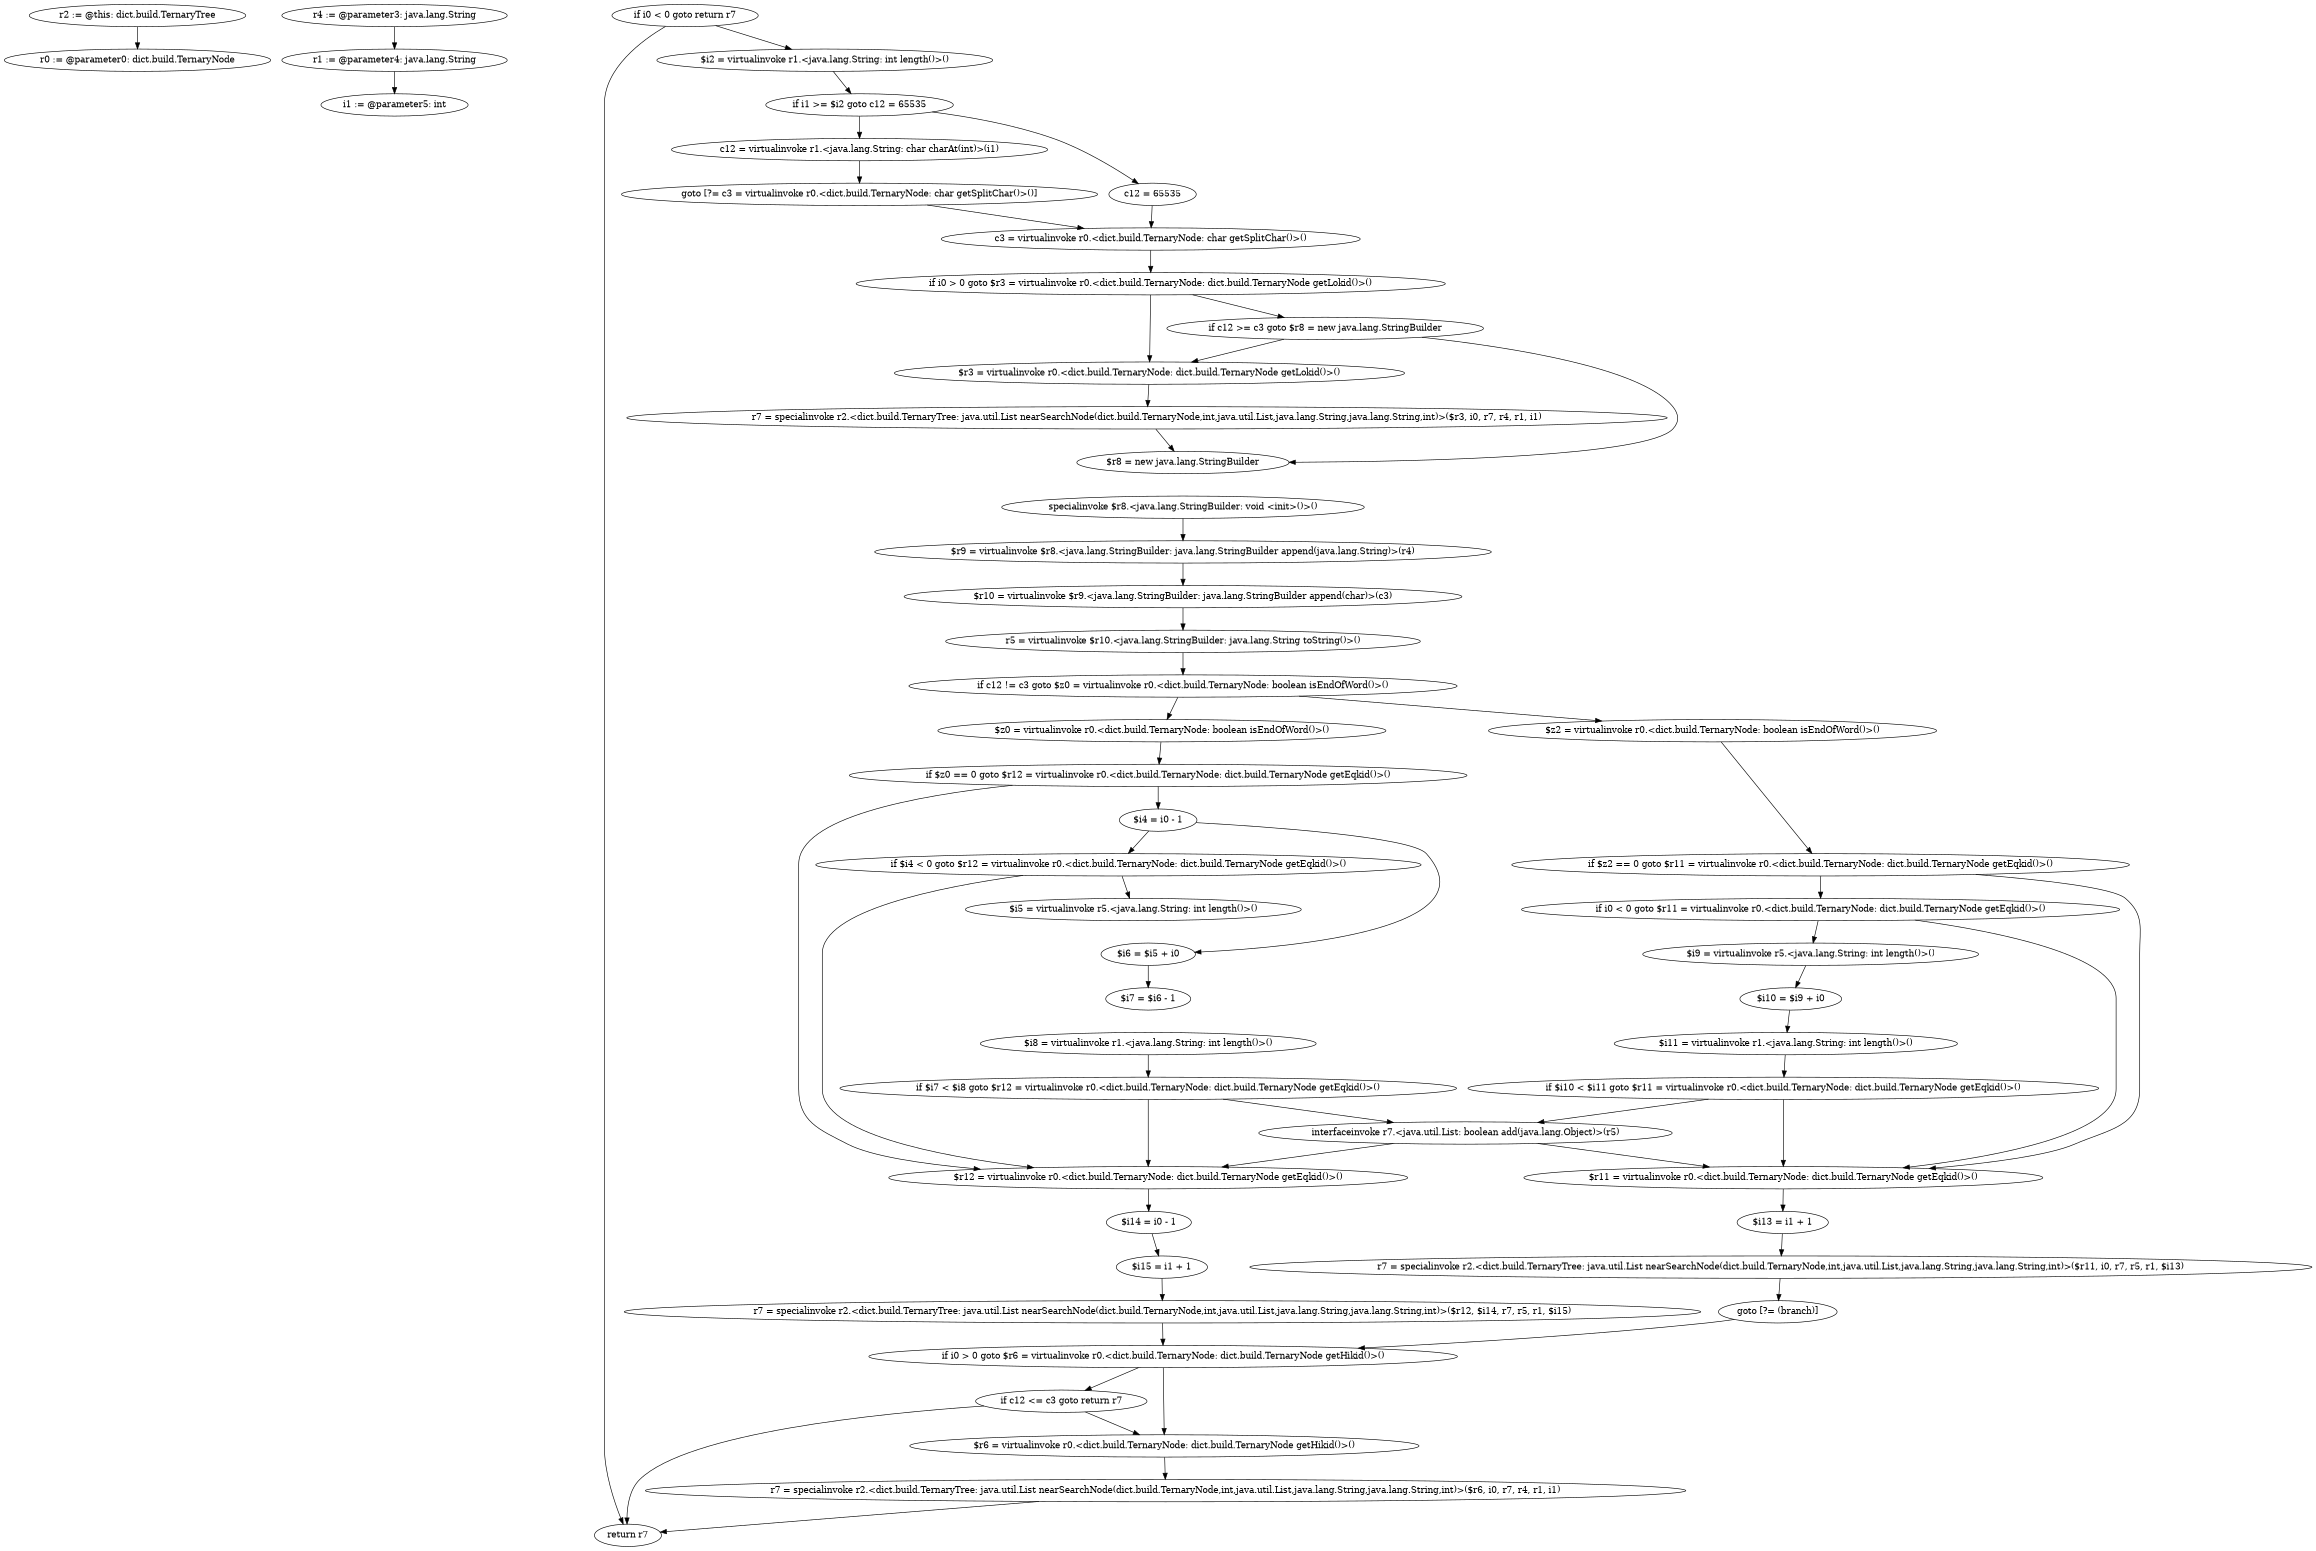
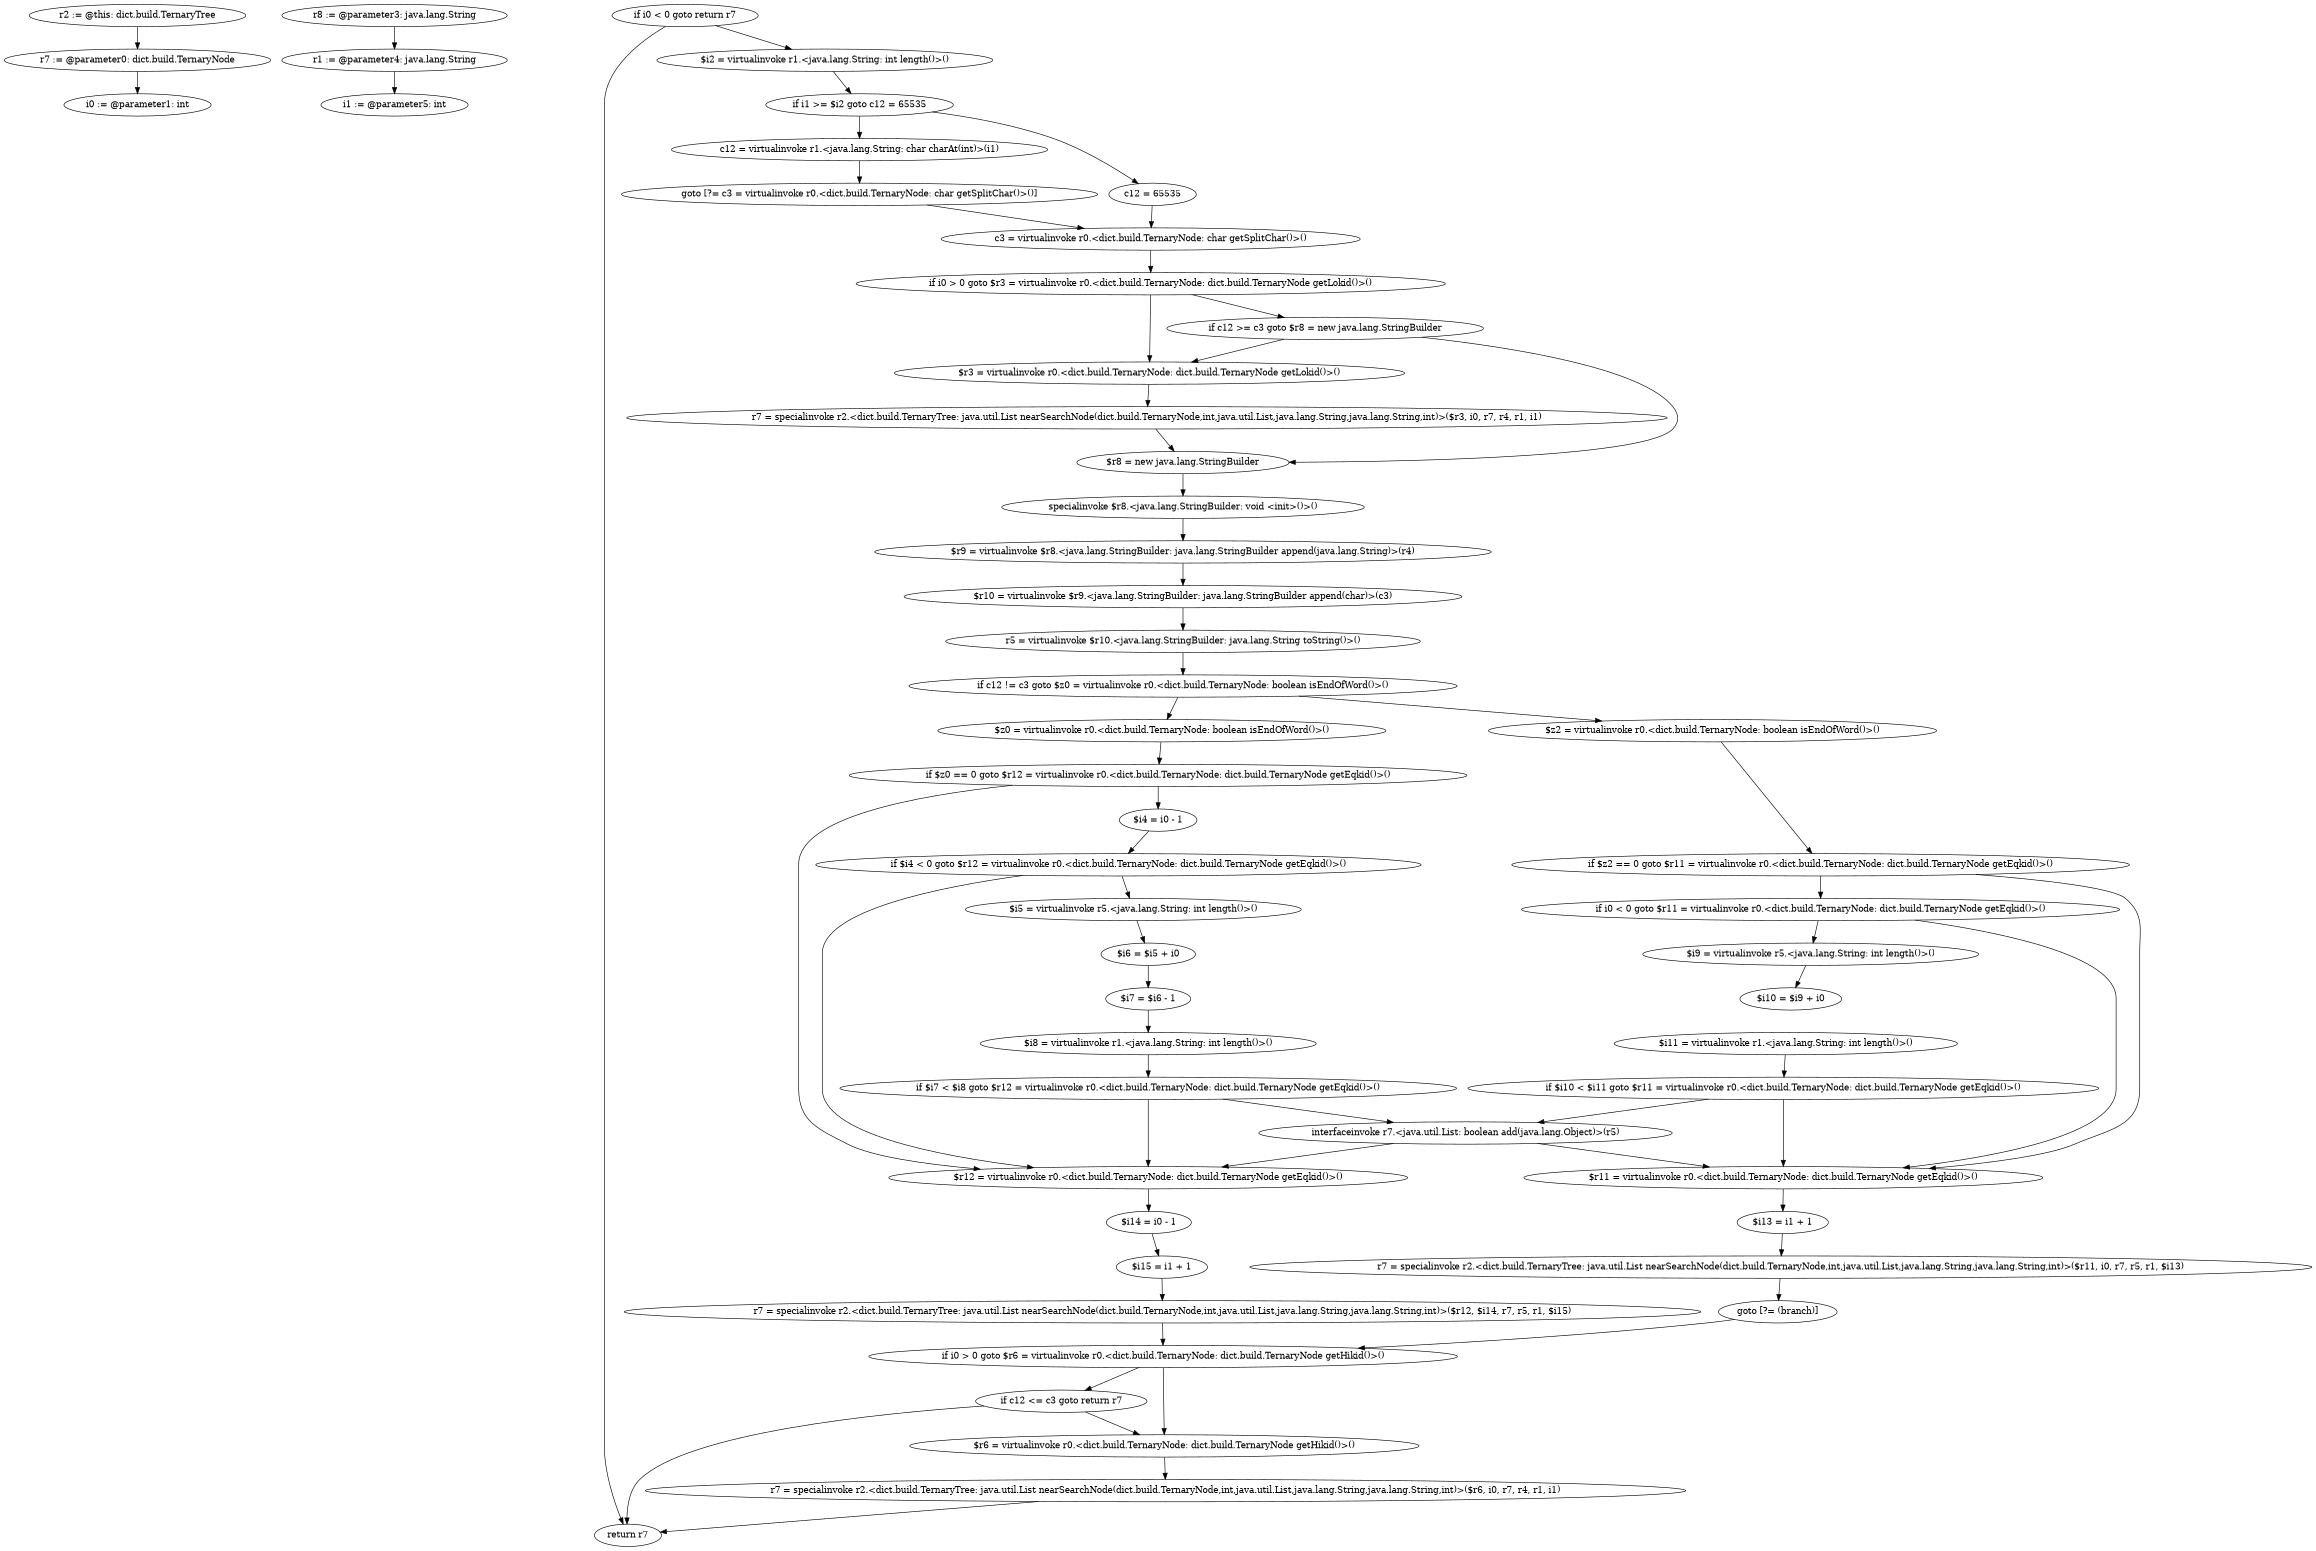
node "r4 := @parameter3: java.lang.String": label "r4 := @parameter3: java.lang.String" -> "r8 := @parameter3: java.lang.String"
node "r0 := @parameter0: dict.build.TernaryNode": label "r0 := @parameter0: dict.build.TernaryNode" -> "r7 := @parameter0: dict.build.TernaryNode"
node "i0 := @parameter1: int": added
edge "$r8 = new java.lang.StringBuilder" -> "specialinvoke $r8.<java.lang.StringBuilder: void <init>()>()": added
edge "$i4 = i0 - 1" -> "$i6 = $i5 + i0": now "$i5 = virtualinvoke r5.<java.lang.String: int length()>()" -> "$i6 = $i5 + i0"
edge "$i7 = $i6 - 1" -> "$i8 = virtualinvoke r1.<java.lang.String: int length()>()": added
edge "$i10 = $i9 + i0" -> "$i11 = virtualinvoke r1.<java.lang.String: int length()>()": removed
